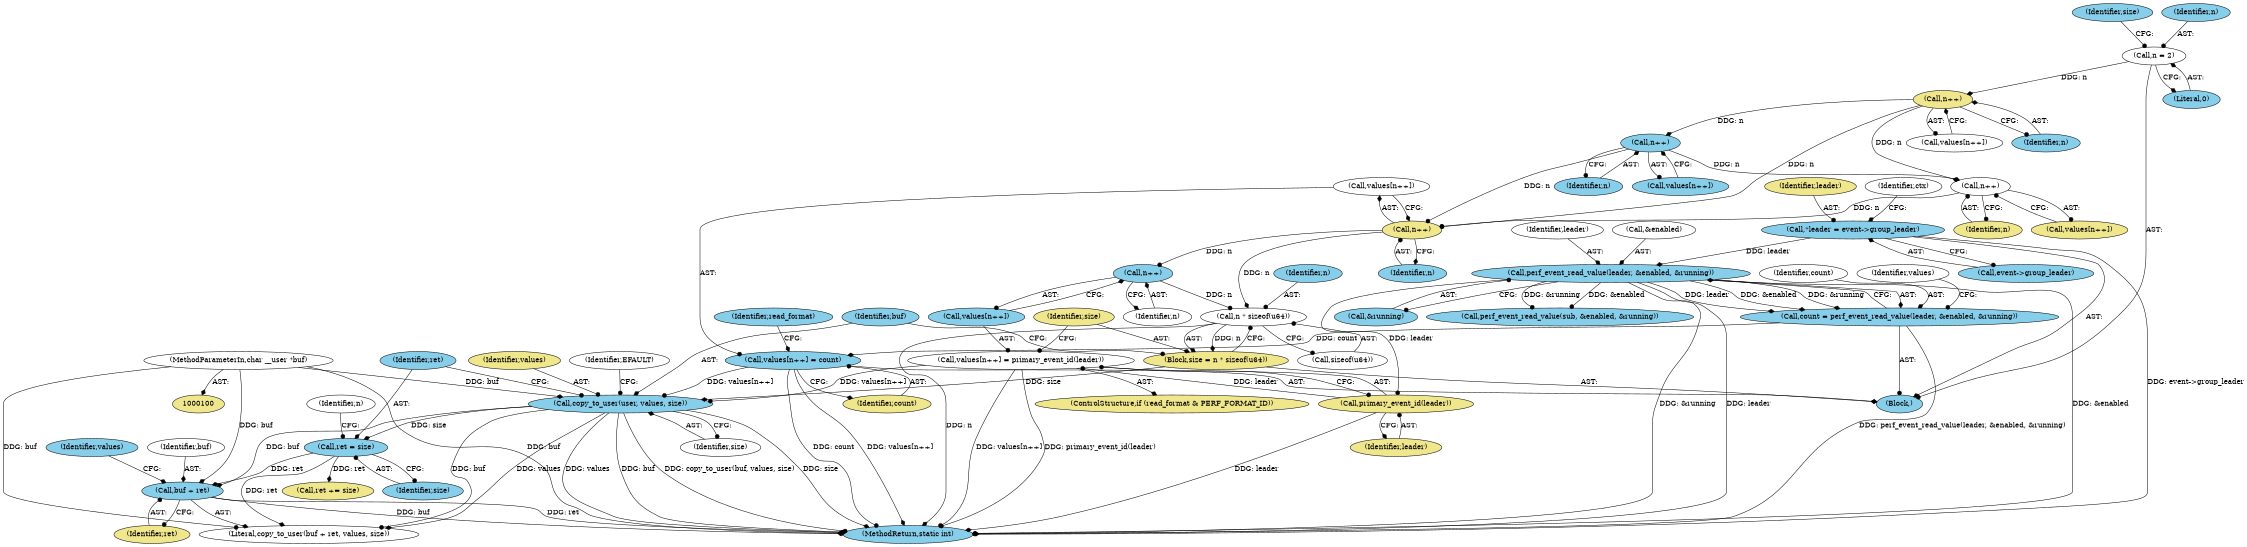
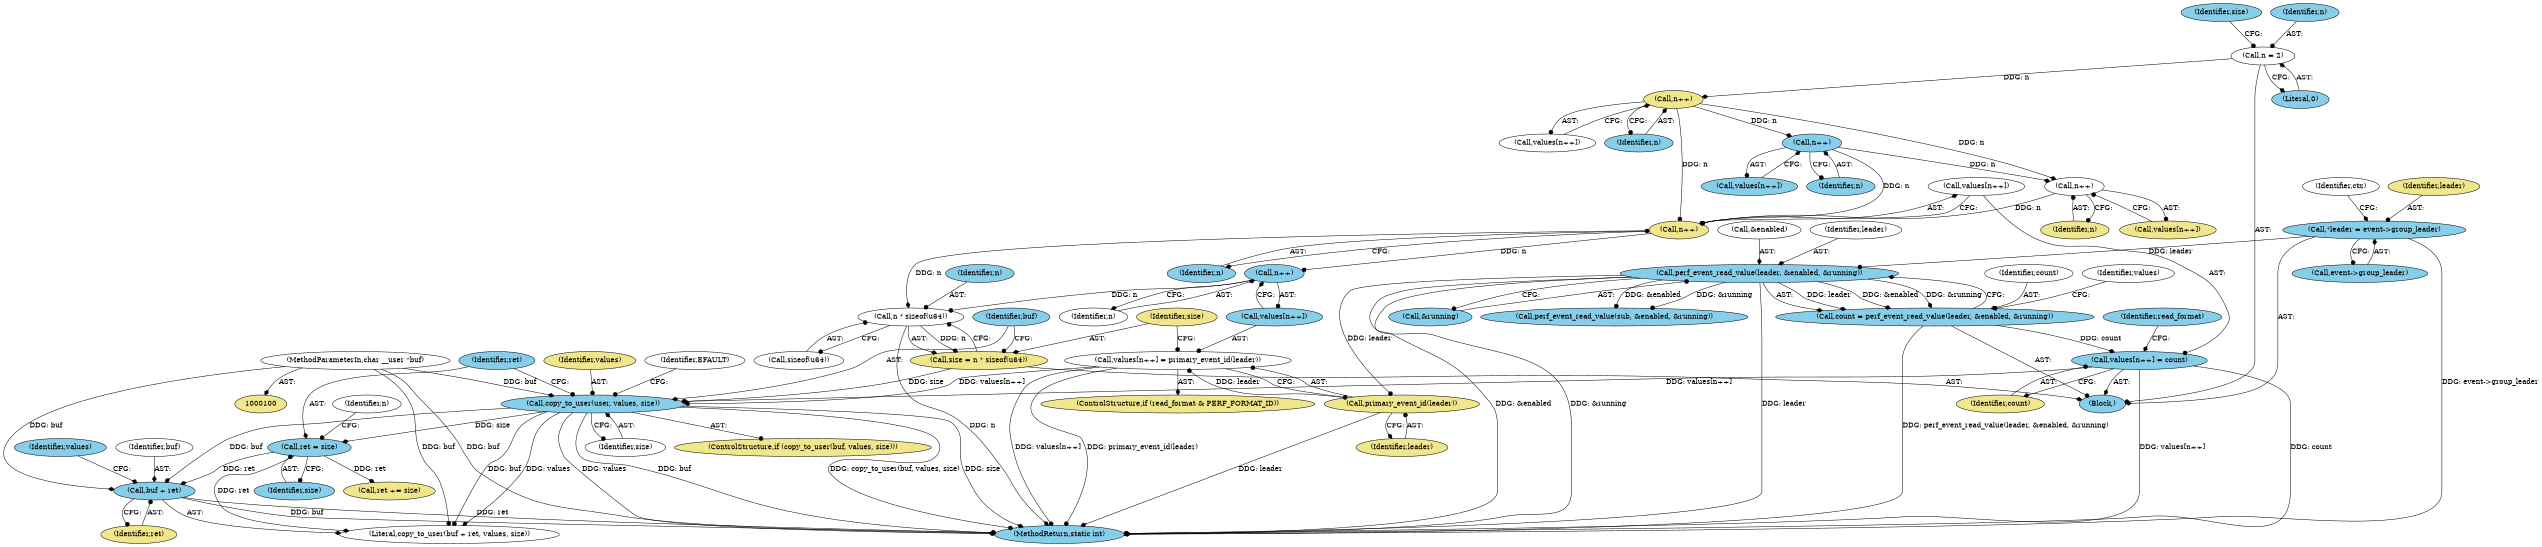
edge "(Call,*leader = event->group_leader)" -> "(Call,perf_event_read_value(leader, &enabled, &running))": arrowhead diamond -> dot
node "(Block,size = n * sizeof(u64))": label "(Block,size = n * sizeof(u64))" -> "(Call,size = n * sizeof(u64))"
node "(ControlStructure,if (copy_to_user(buf, values, size)))": added
